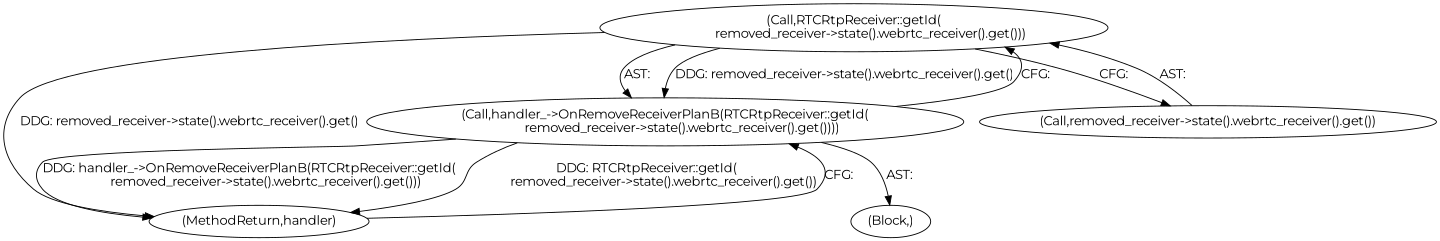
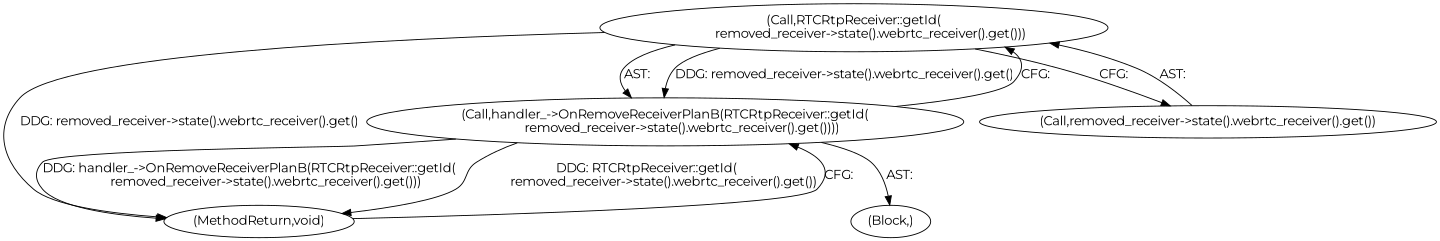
node "(MethodReturn,handler)": label "(MethodReturn,handler)" -> "(MethodReturn,void)"
